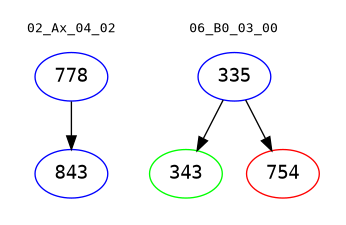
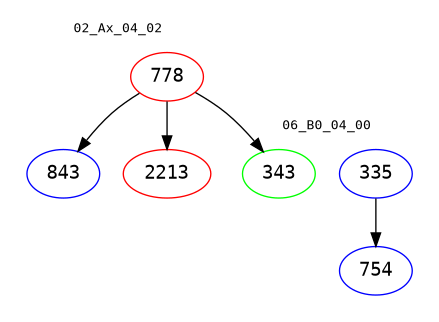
cluster "06_B0_03_00": label "06_B0_03_00" -> "06_B0_04_00"
node "778": color blue -> red
edge "335" -> "343": now "778" -> "343"
node "2213": added
node "754": color red -> blue
